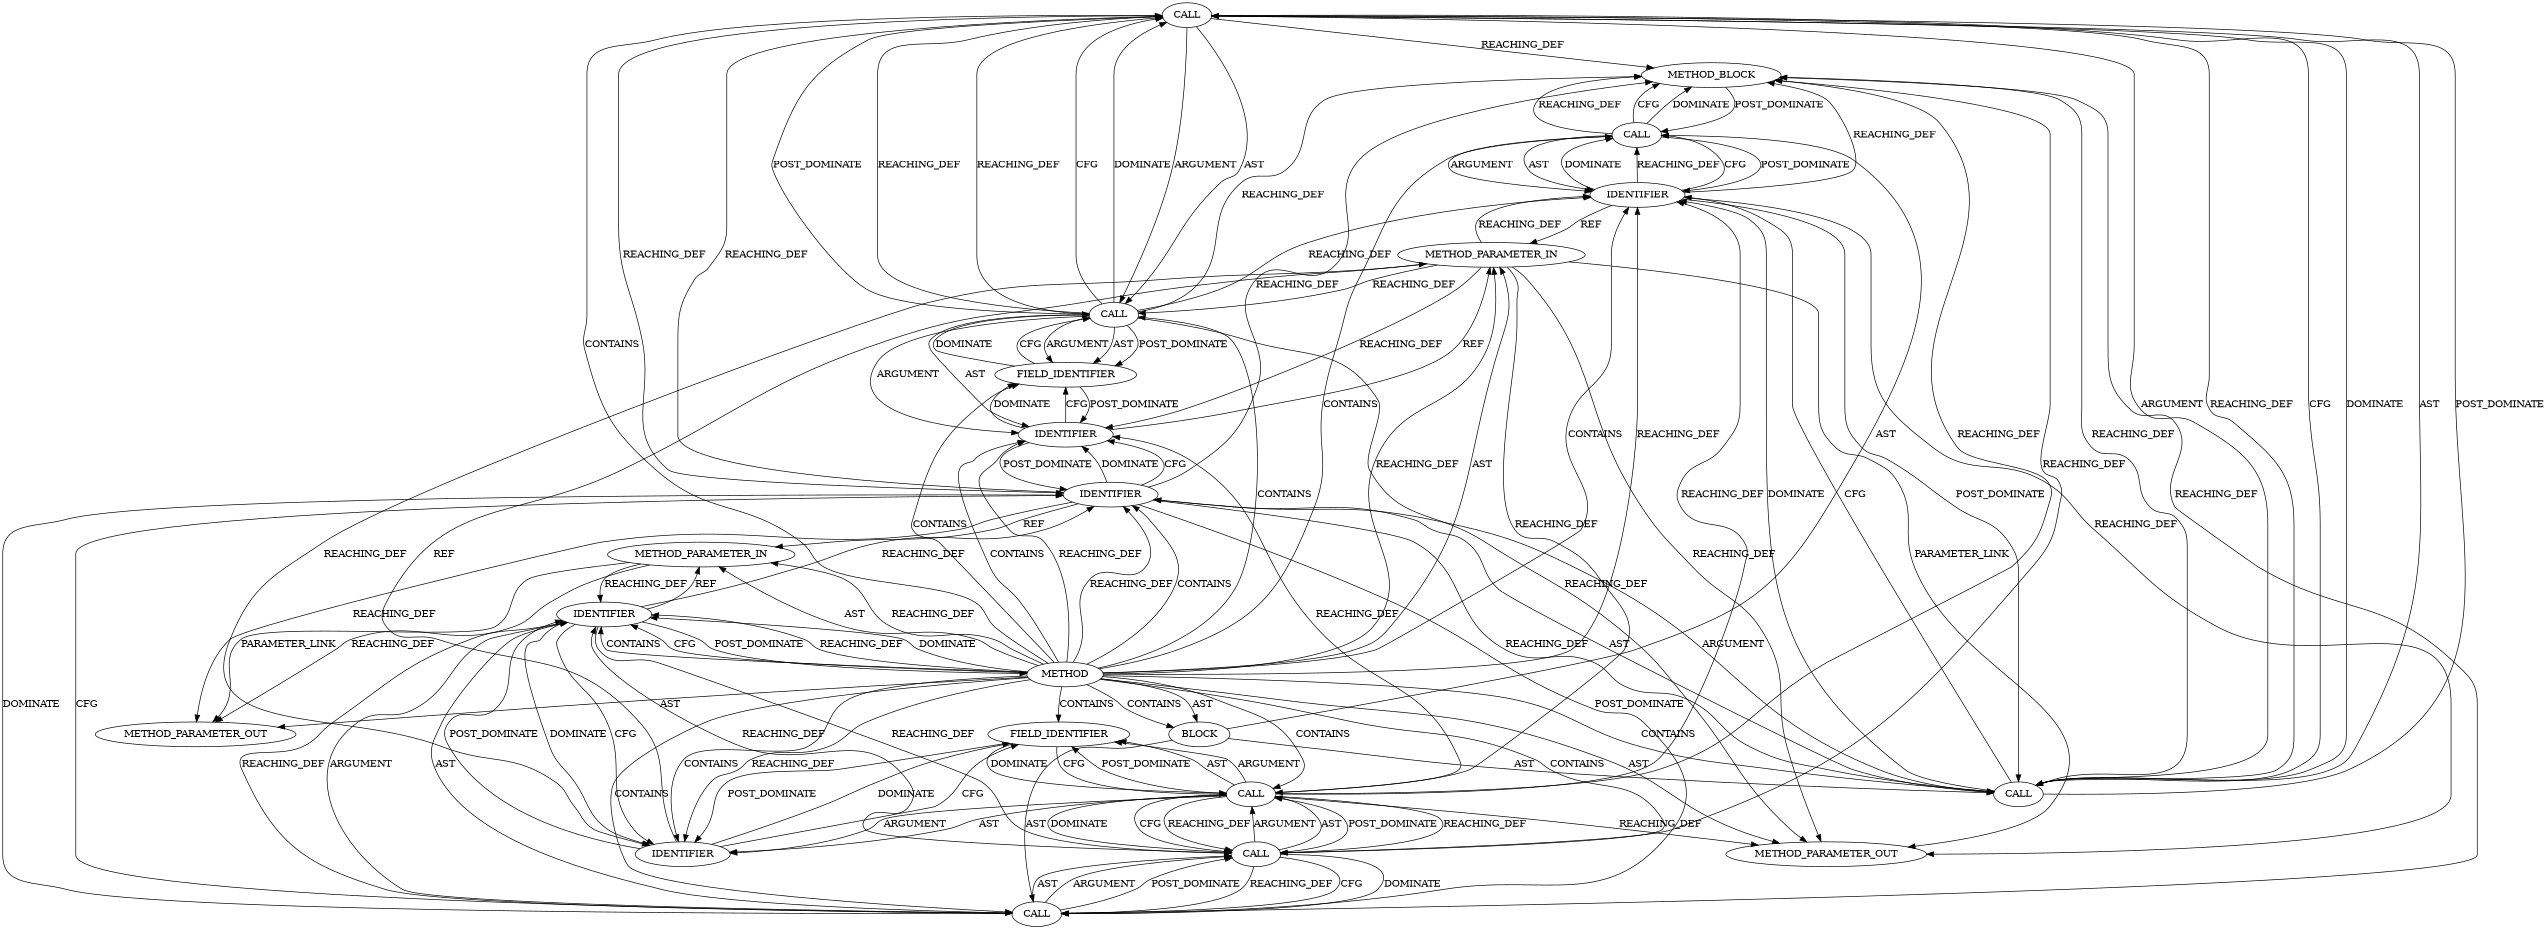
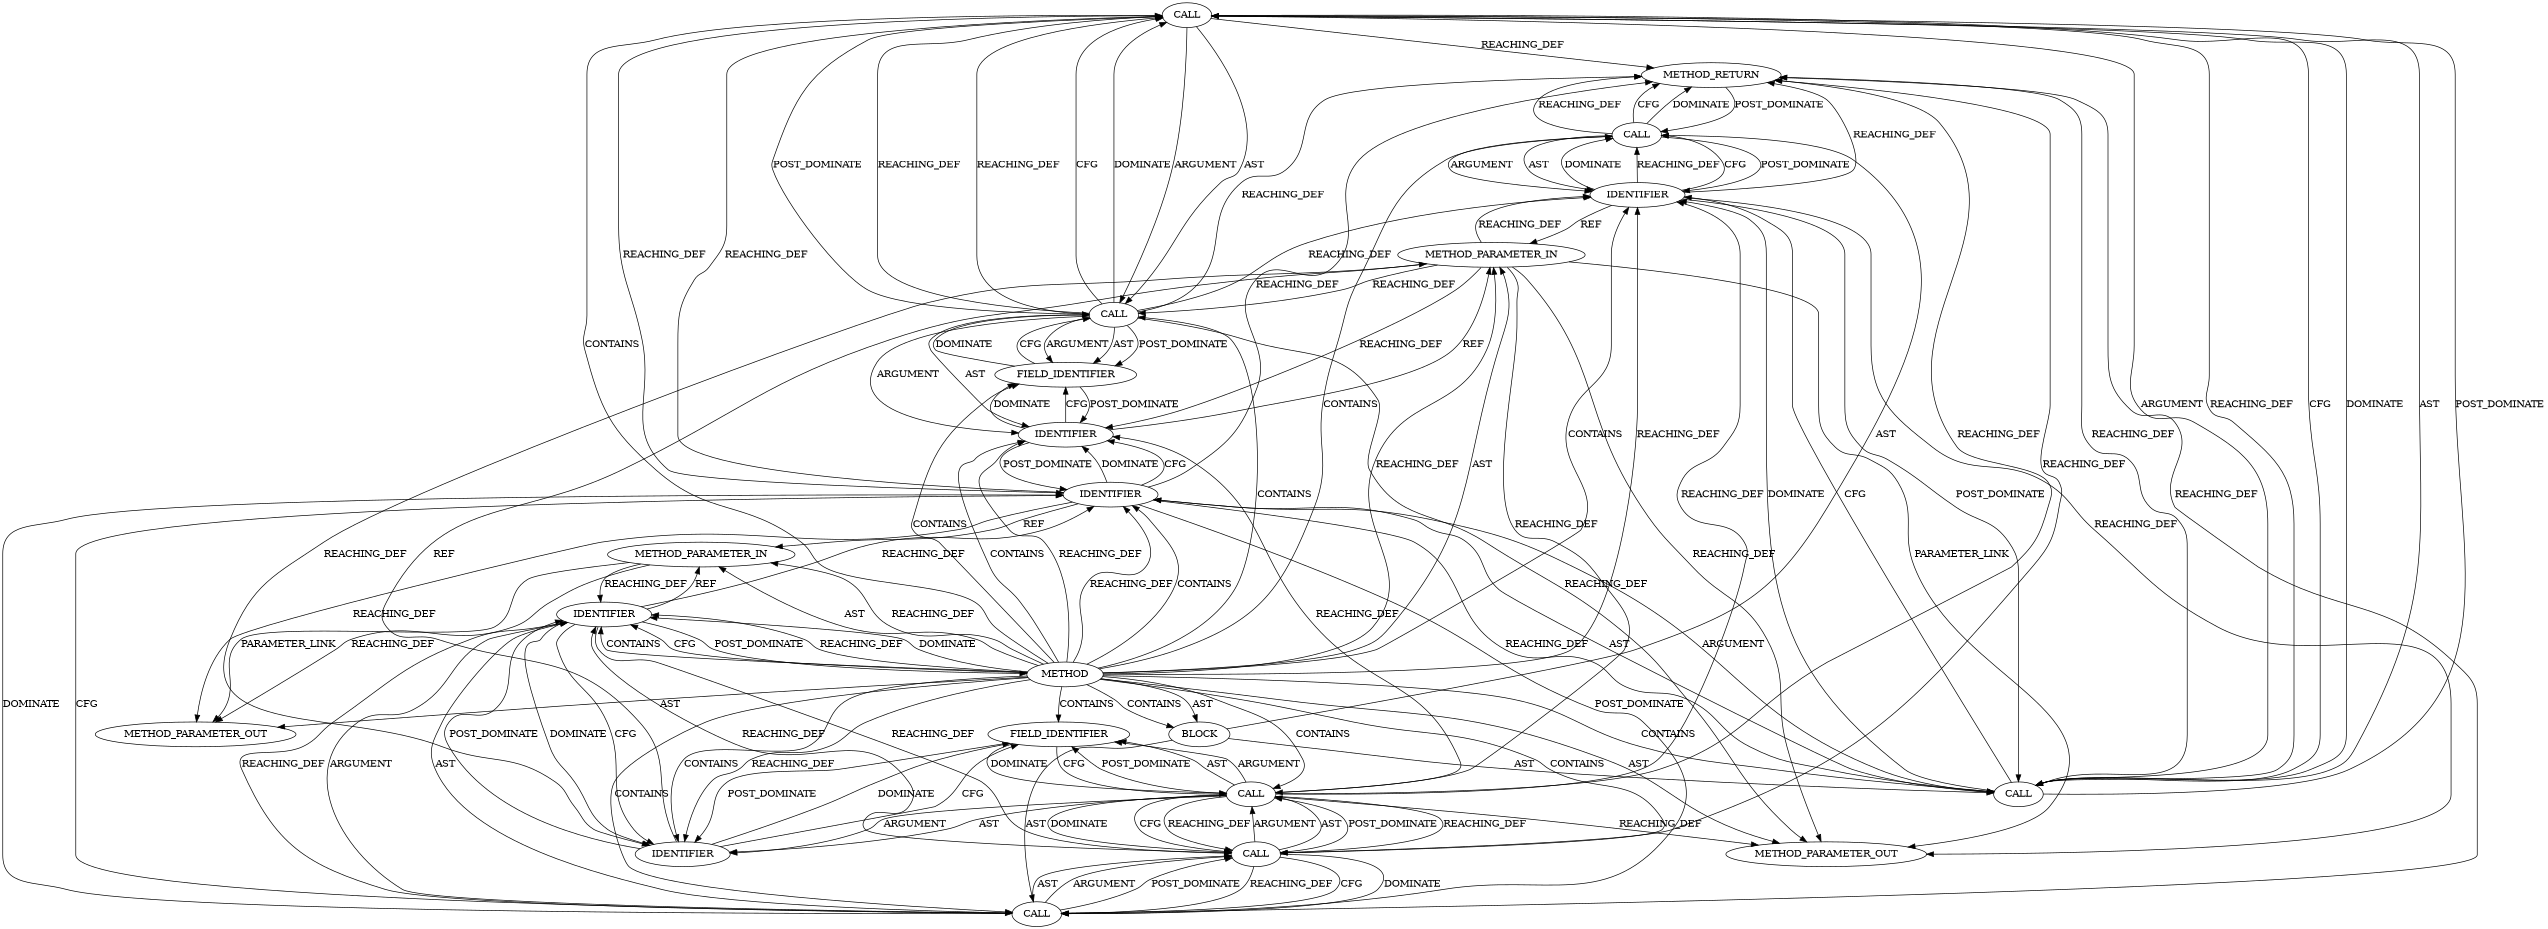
node "METHOD_BLOCK": label "METHOD_BLOCK" -> "METHOD_RETURN"
